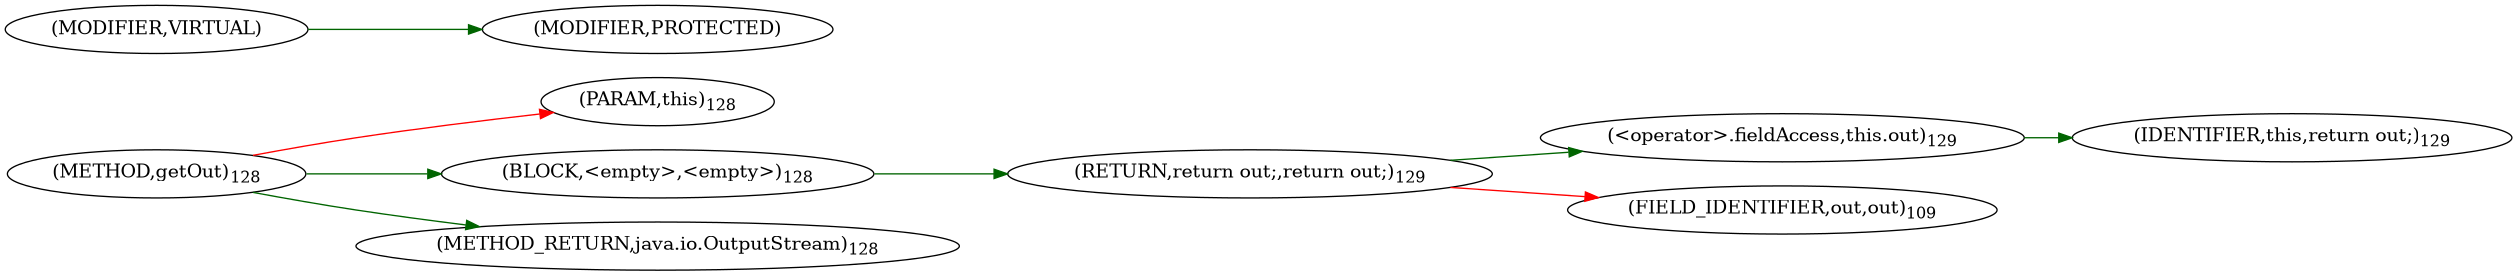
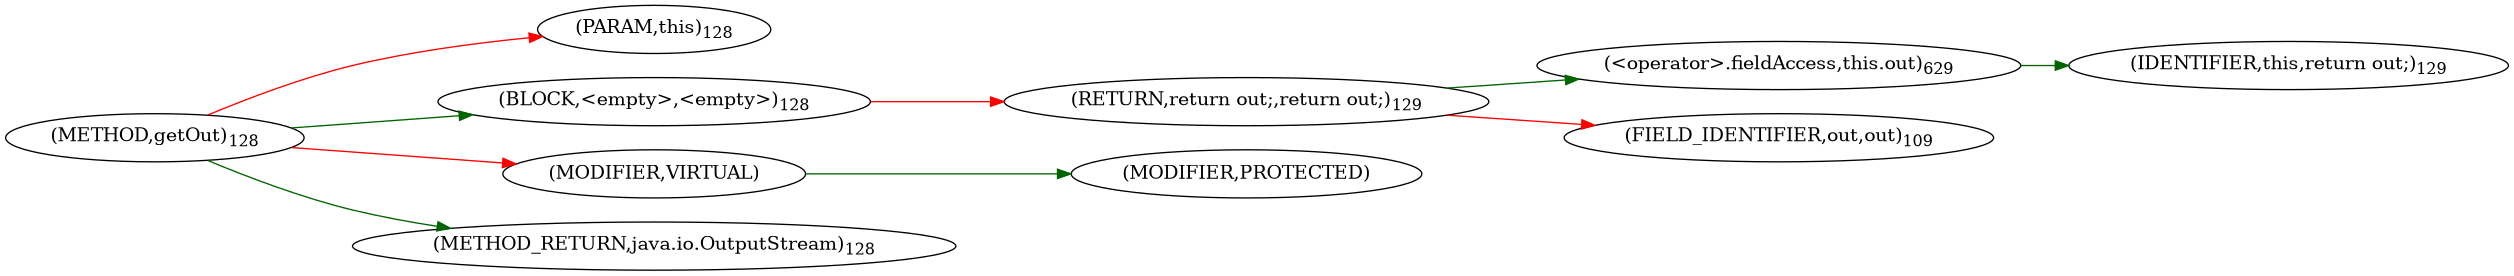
node "(<operator>.fieldAccess,this.out)": text "129" -> "629"
edge "(METHOD,getOut)" -> "(MODIFIER,VIRTUAL)": added
edge "(BLOCK,<empty>,<empty>)" -> "(RETURN,return out;,return out;)": color darkgreen -> red
